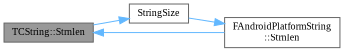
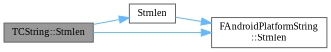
node "StringSize": label "StringSize" -> "Strnlen"
edge "FAndroidPlatformString ::Strnlen" -> "TCString::Strnlen": reversed
